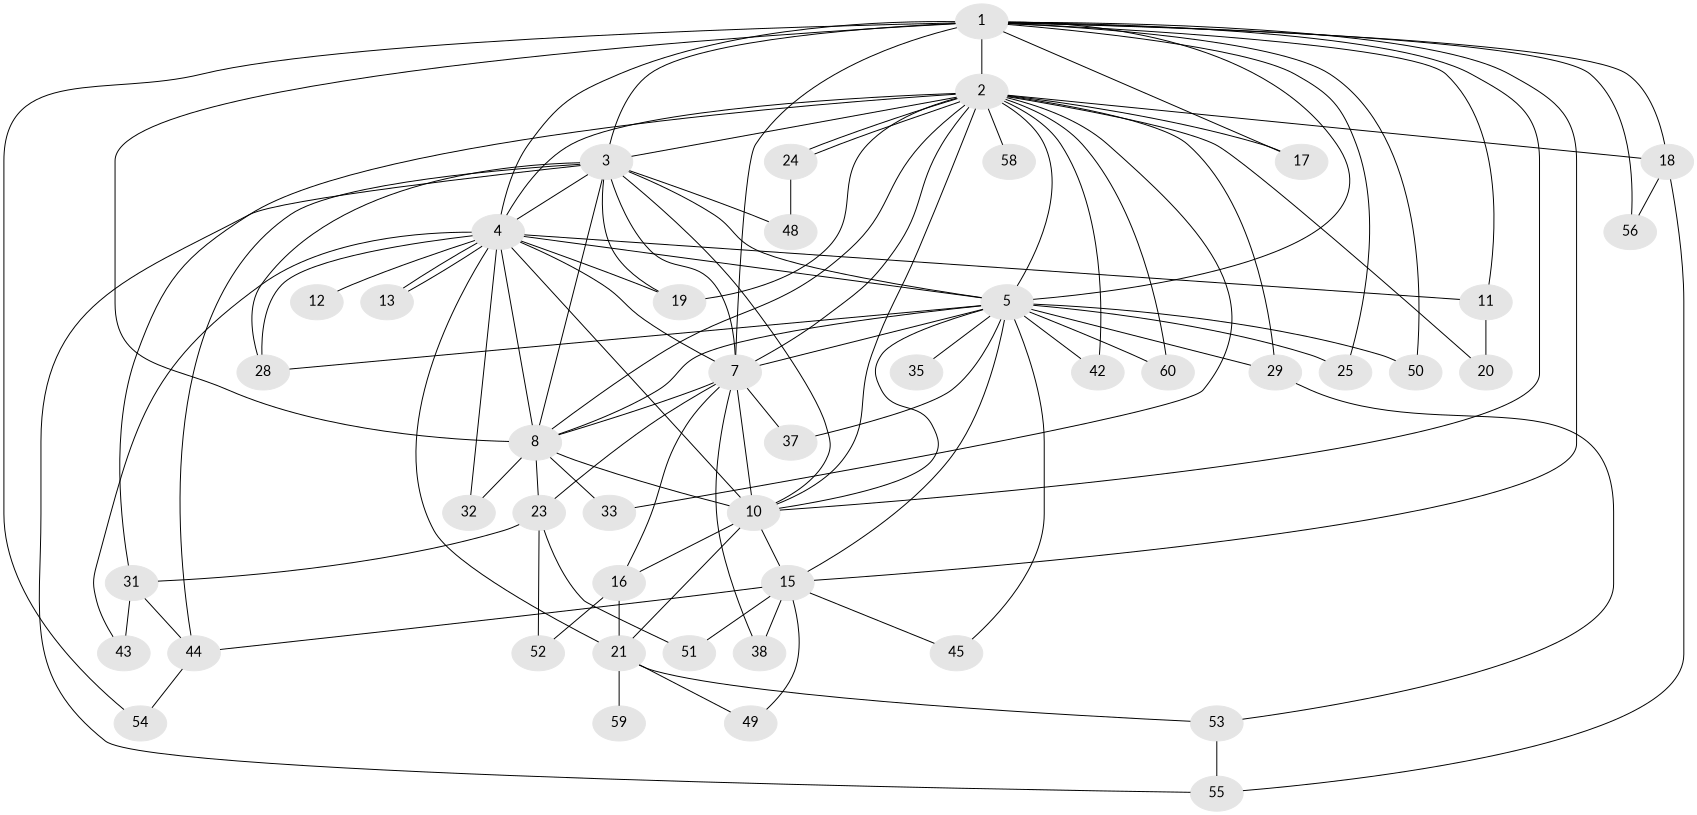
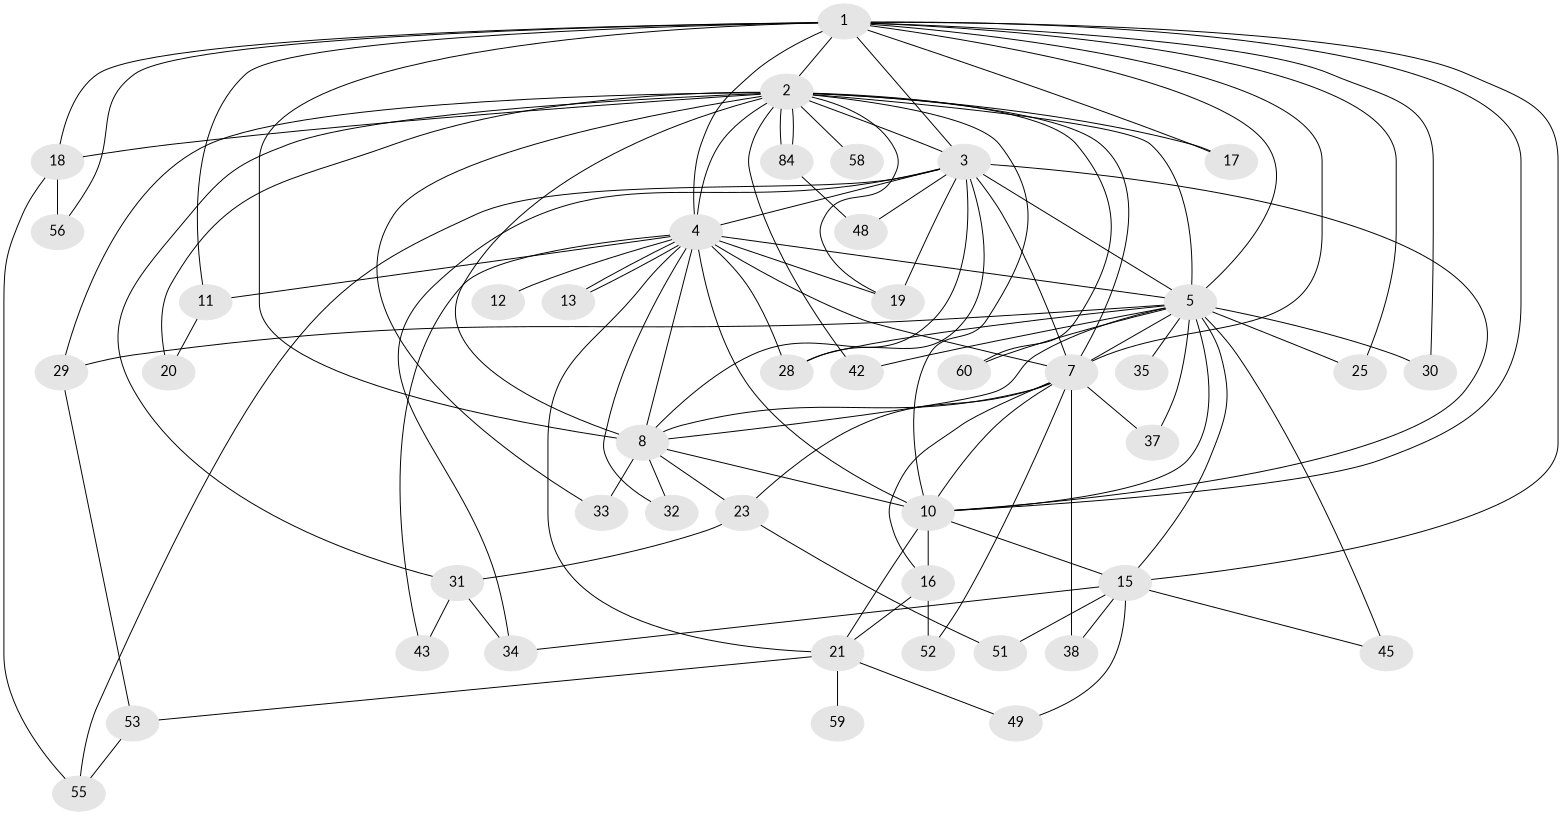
node "24": label "24" -> "84"
node "50": label "50" -> "30"
edge "23" -- "52": now "7" -- "52"
node "44": label "44" -> "34"
node "54": removed
